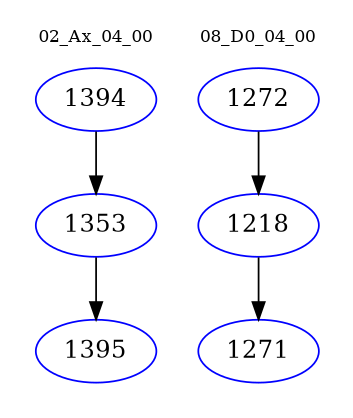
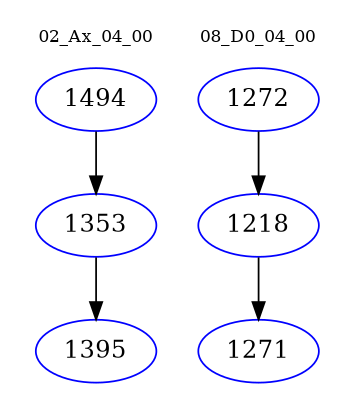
node "1394": label "1394" -> "1494"
